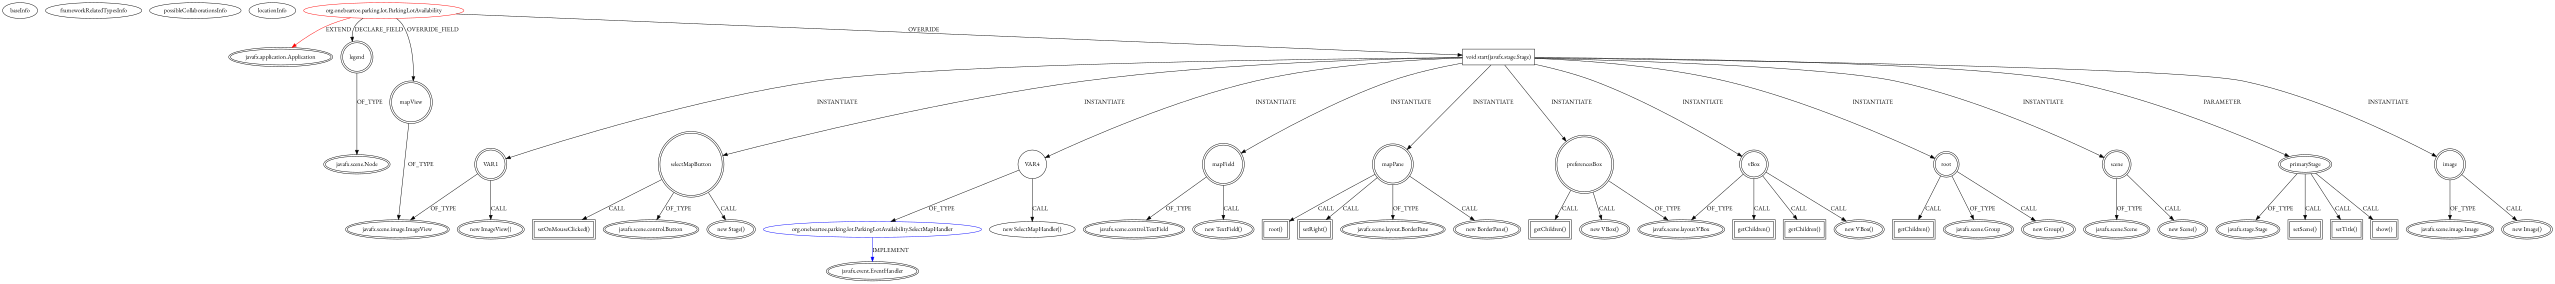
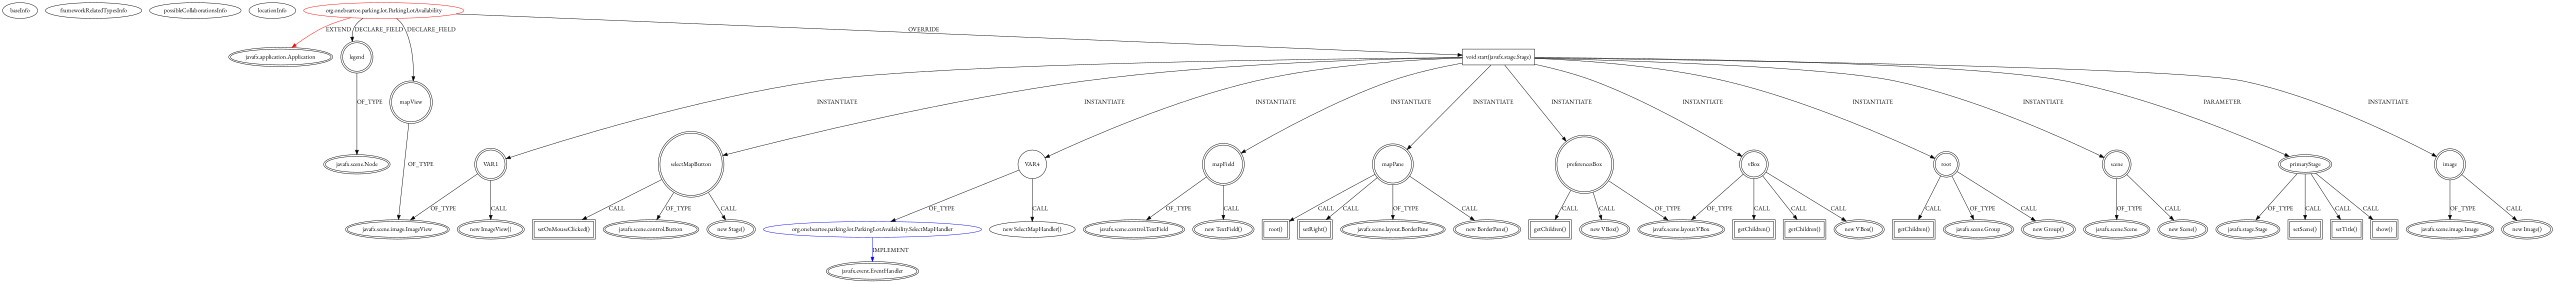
edge "org.onebeartoe.parking.lot.ParkingLotAvailability" -> "mapView": label "OVERRIDE_FIELD" -> "DECLARE_FIELD"
